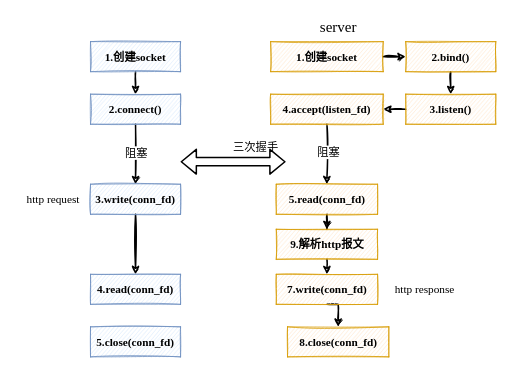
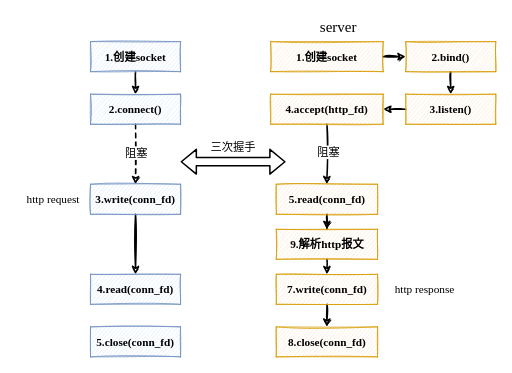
node "4.accept(listen_fd)": label "4.accept(listen_fd)" -> "4.accept(http_fd)"
edge "2.connect()" -> "3.write(conn_fd)": style solid -> dashed
node "三次握手": moved (255, 147) -> (233, 147)
node "8.close(conn_fd)": moved (338, 342) -> (327, 342)
